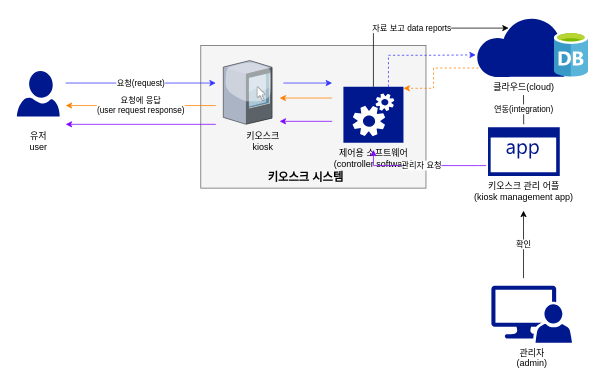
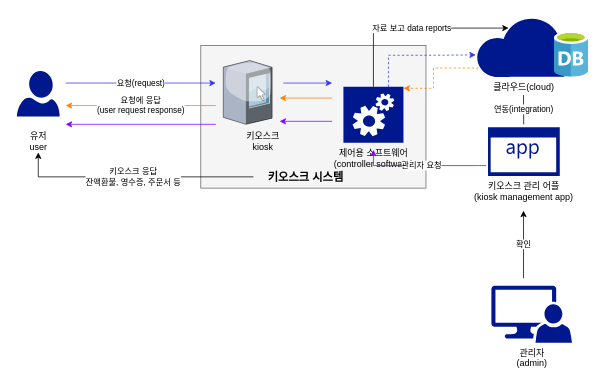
edge "키오스크 시스템" -> "유저 user": added, label "키오스크 응답 잔액환불, 영수증, 주문서 등"
